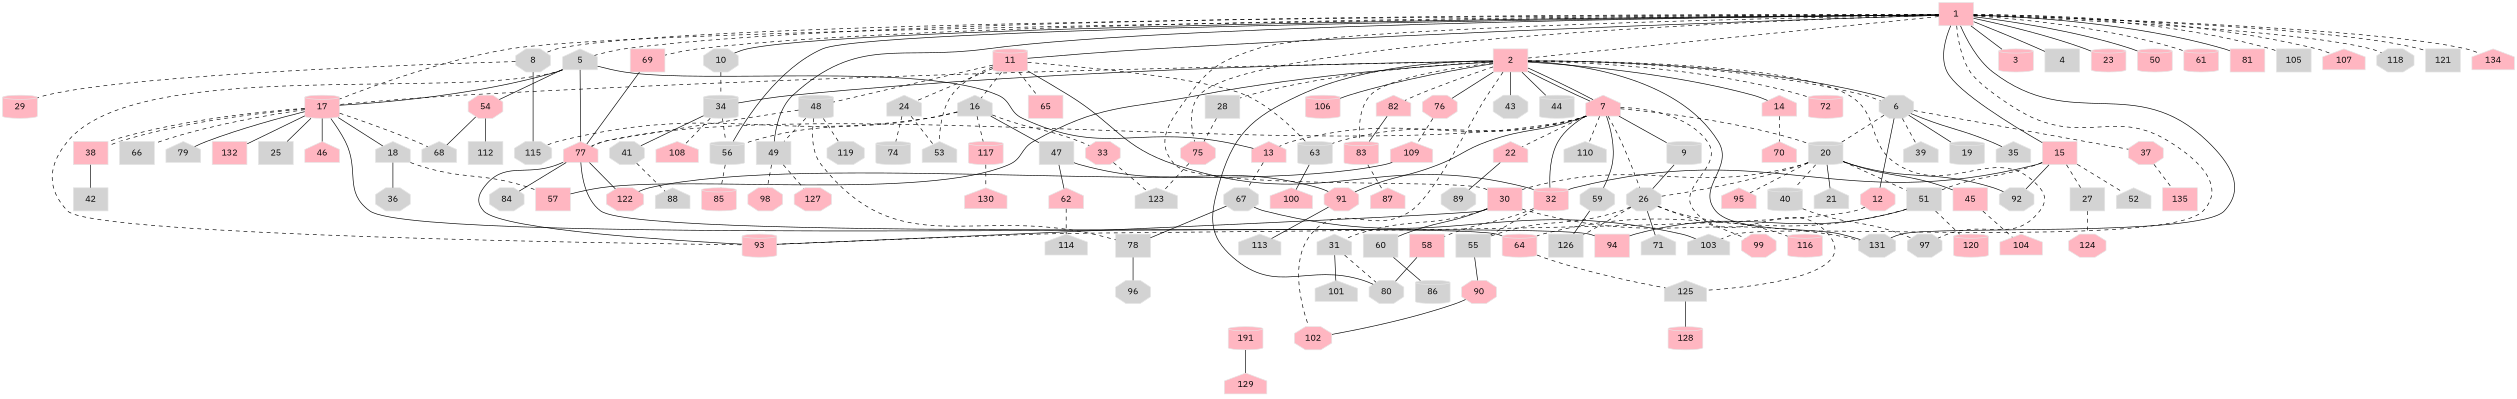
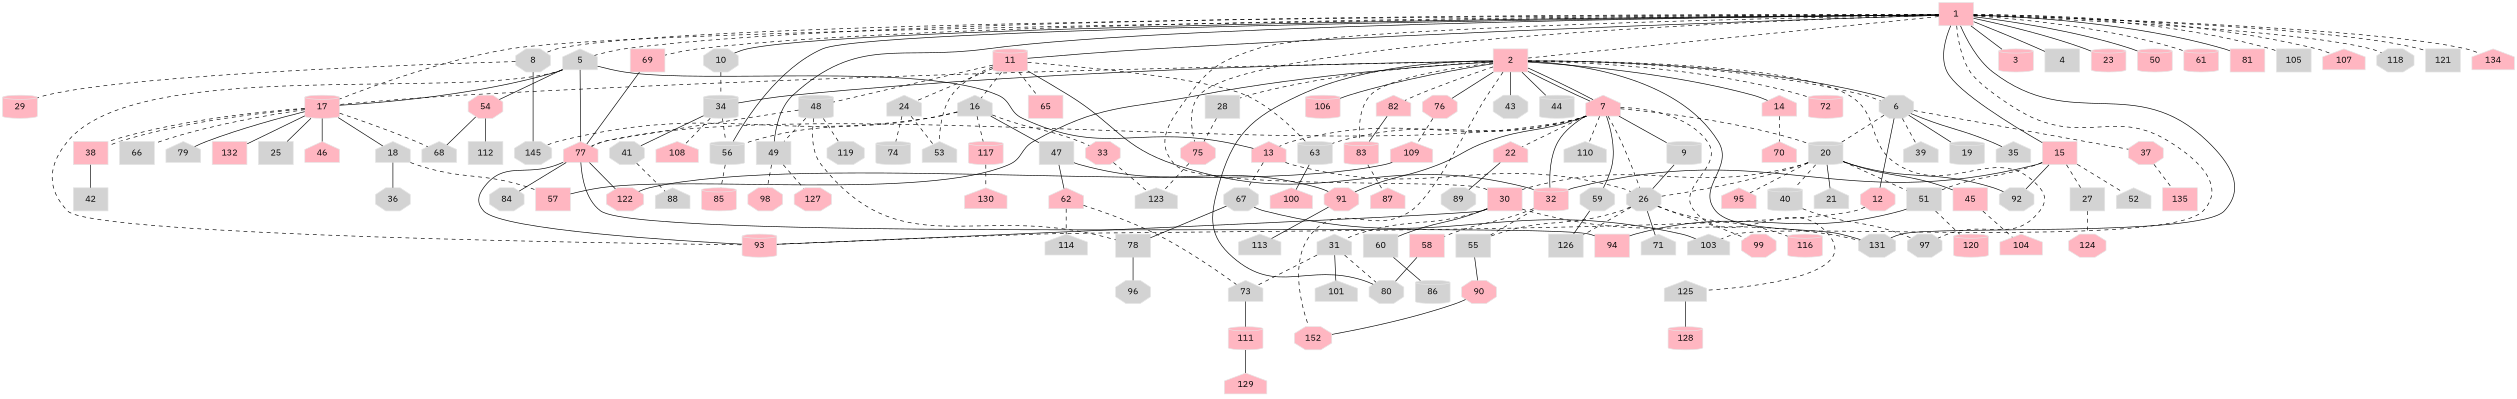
node "115": label "115" -> "145"
edge "13" -- "26": added
node "64": removed
node "73": added
node "191": label "191" -> "111"
node "102": label "102" -> "152"
